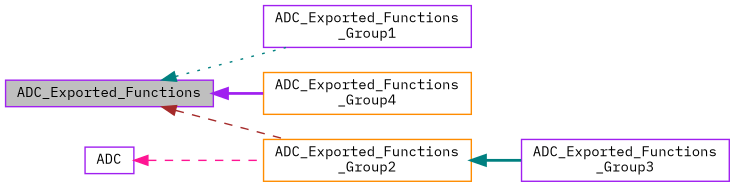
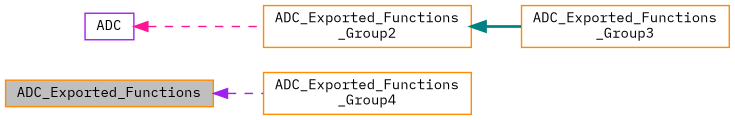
node "ADC_Exported_Functions _Group1": removed
node "ADC_Exported_Functions": color purple -> darkorange
edge "ADC_Exported_Functions _Group4" -> "ADC_Exported_Functions": style bold -> dashed
edge "ADC_Exported_Functions _Group2" -> "ADC_Exported_Functions": removed
node "ADC_Exported_Functions _Group3": color purple -> darkorange
